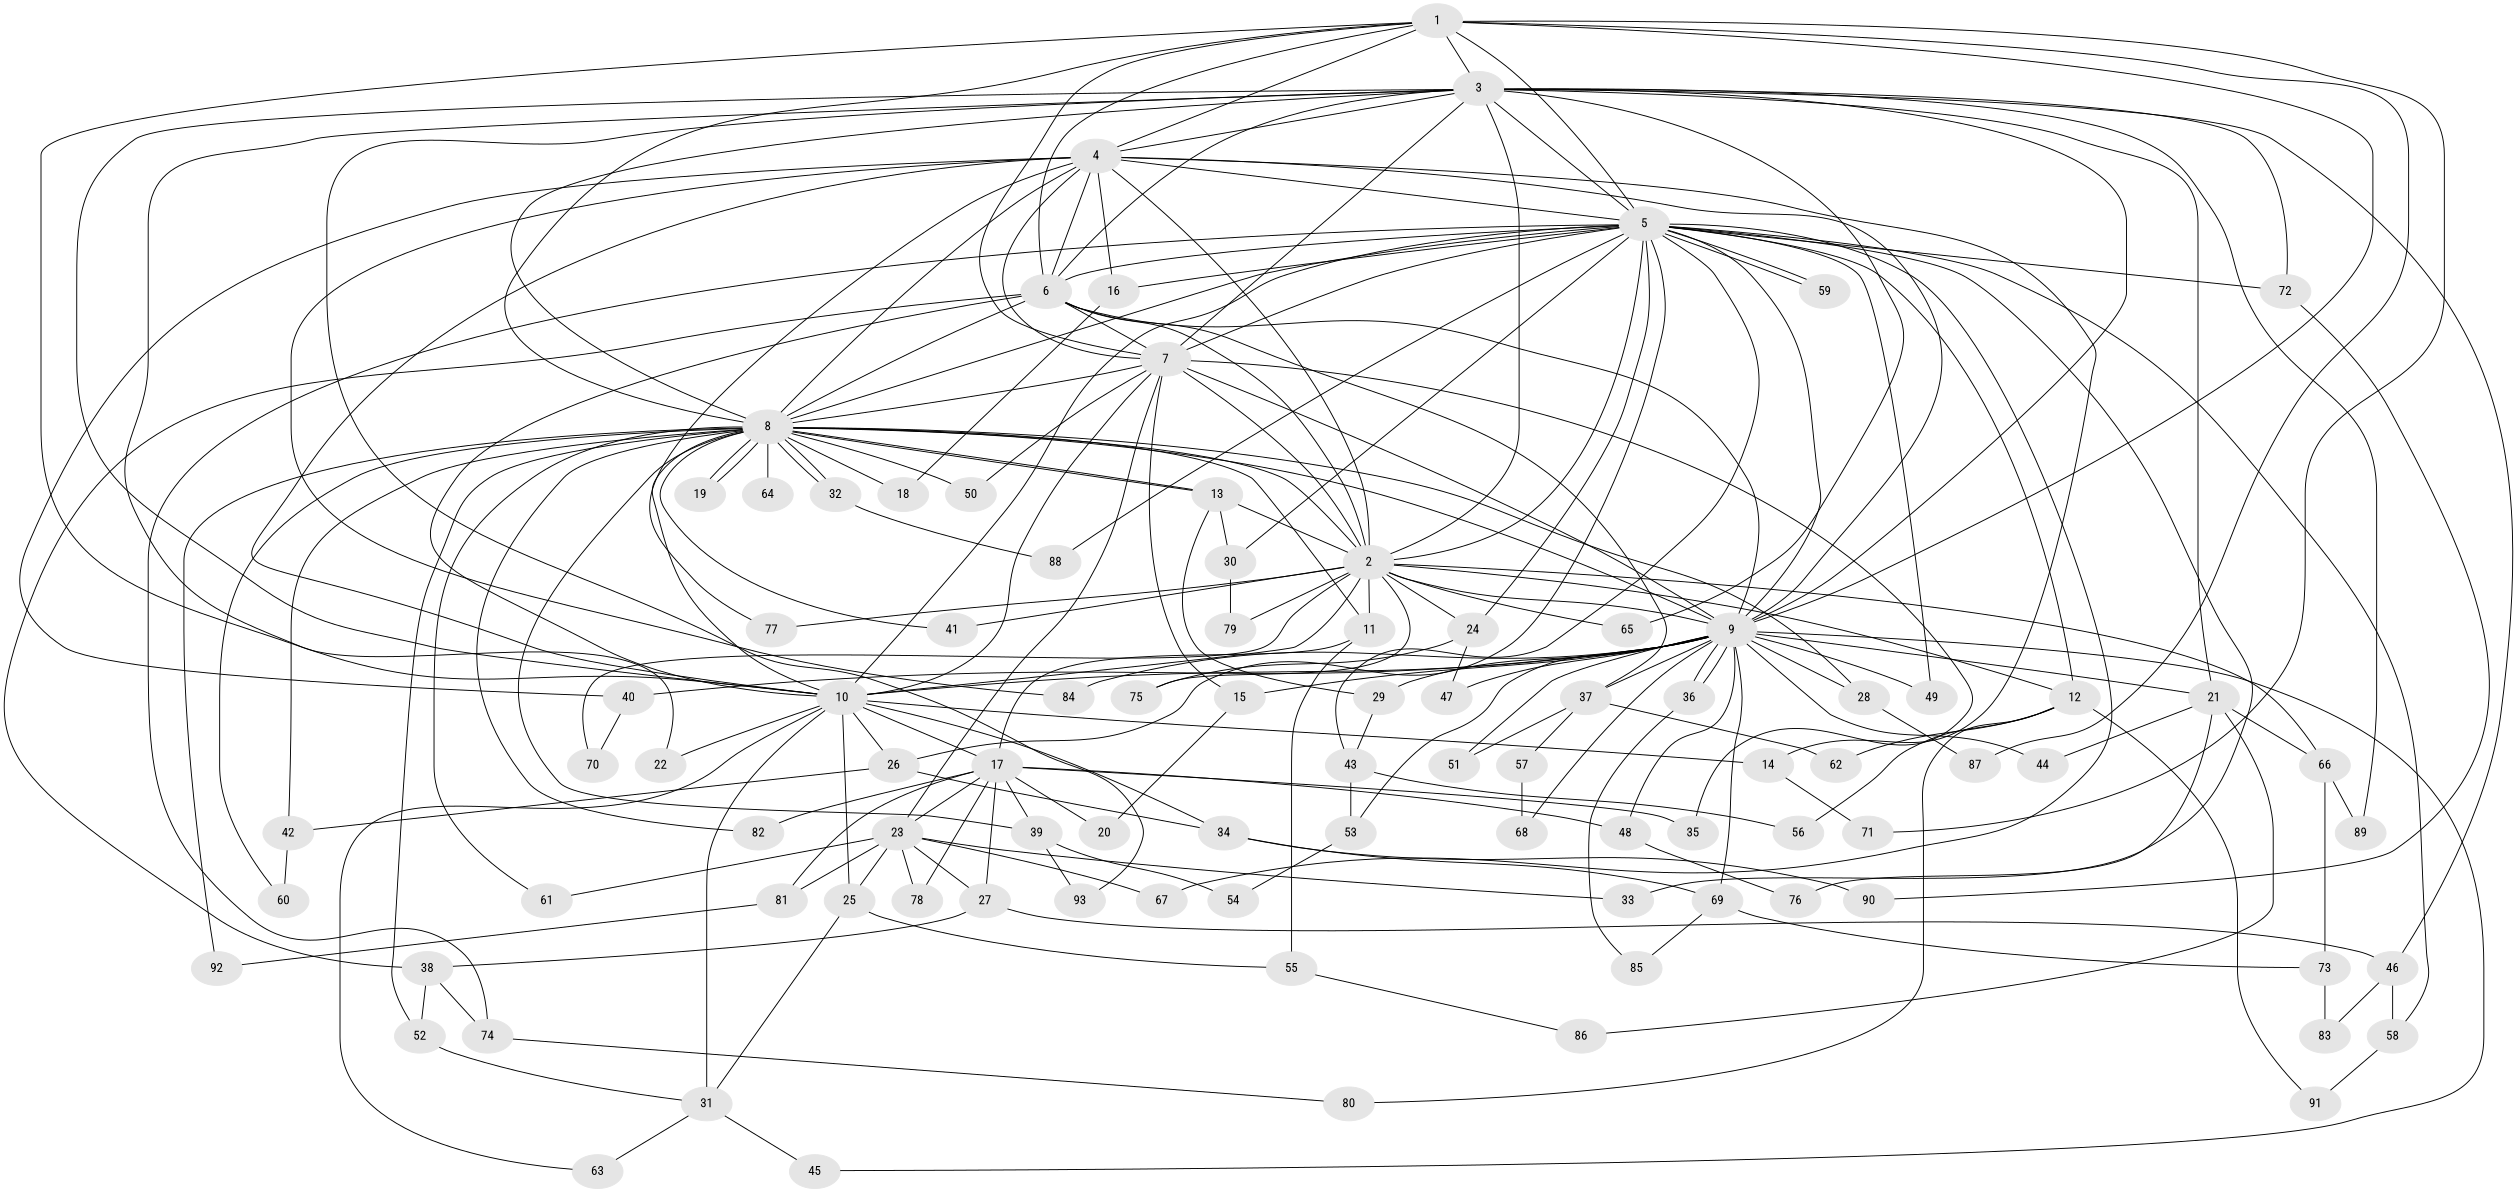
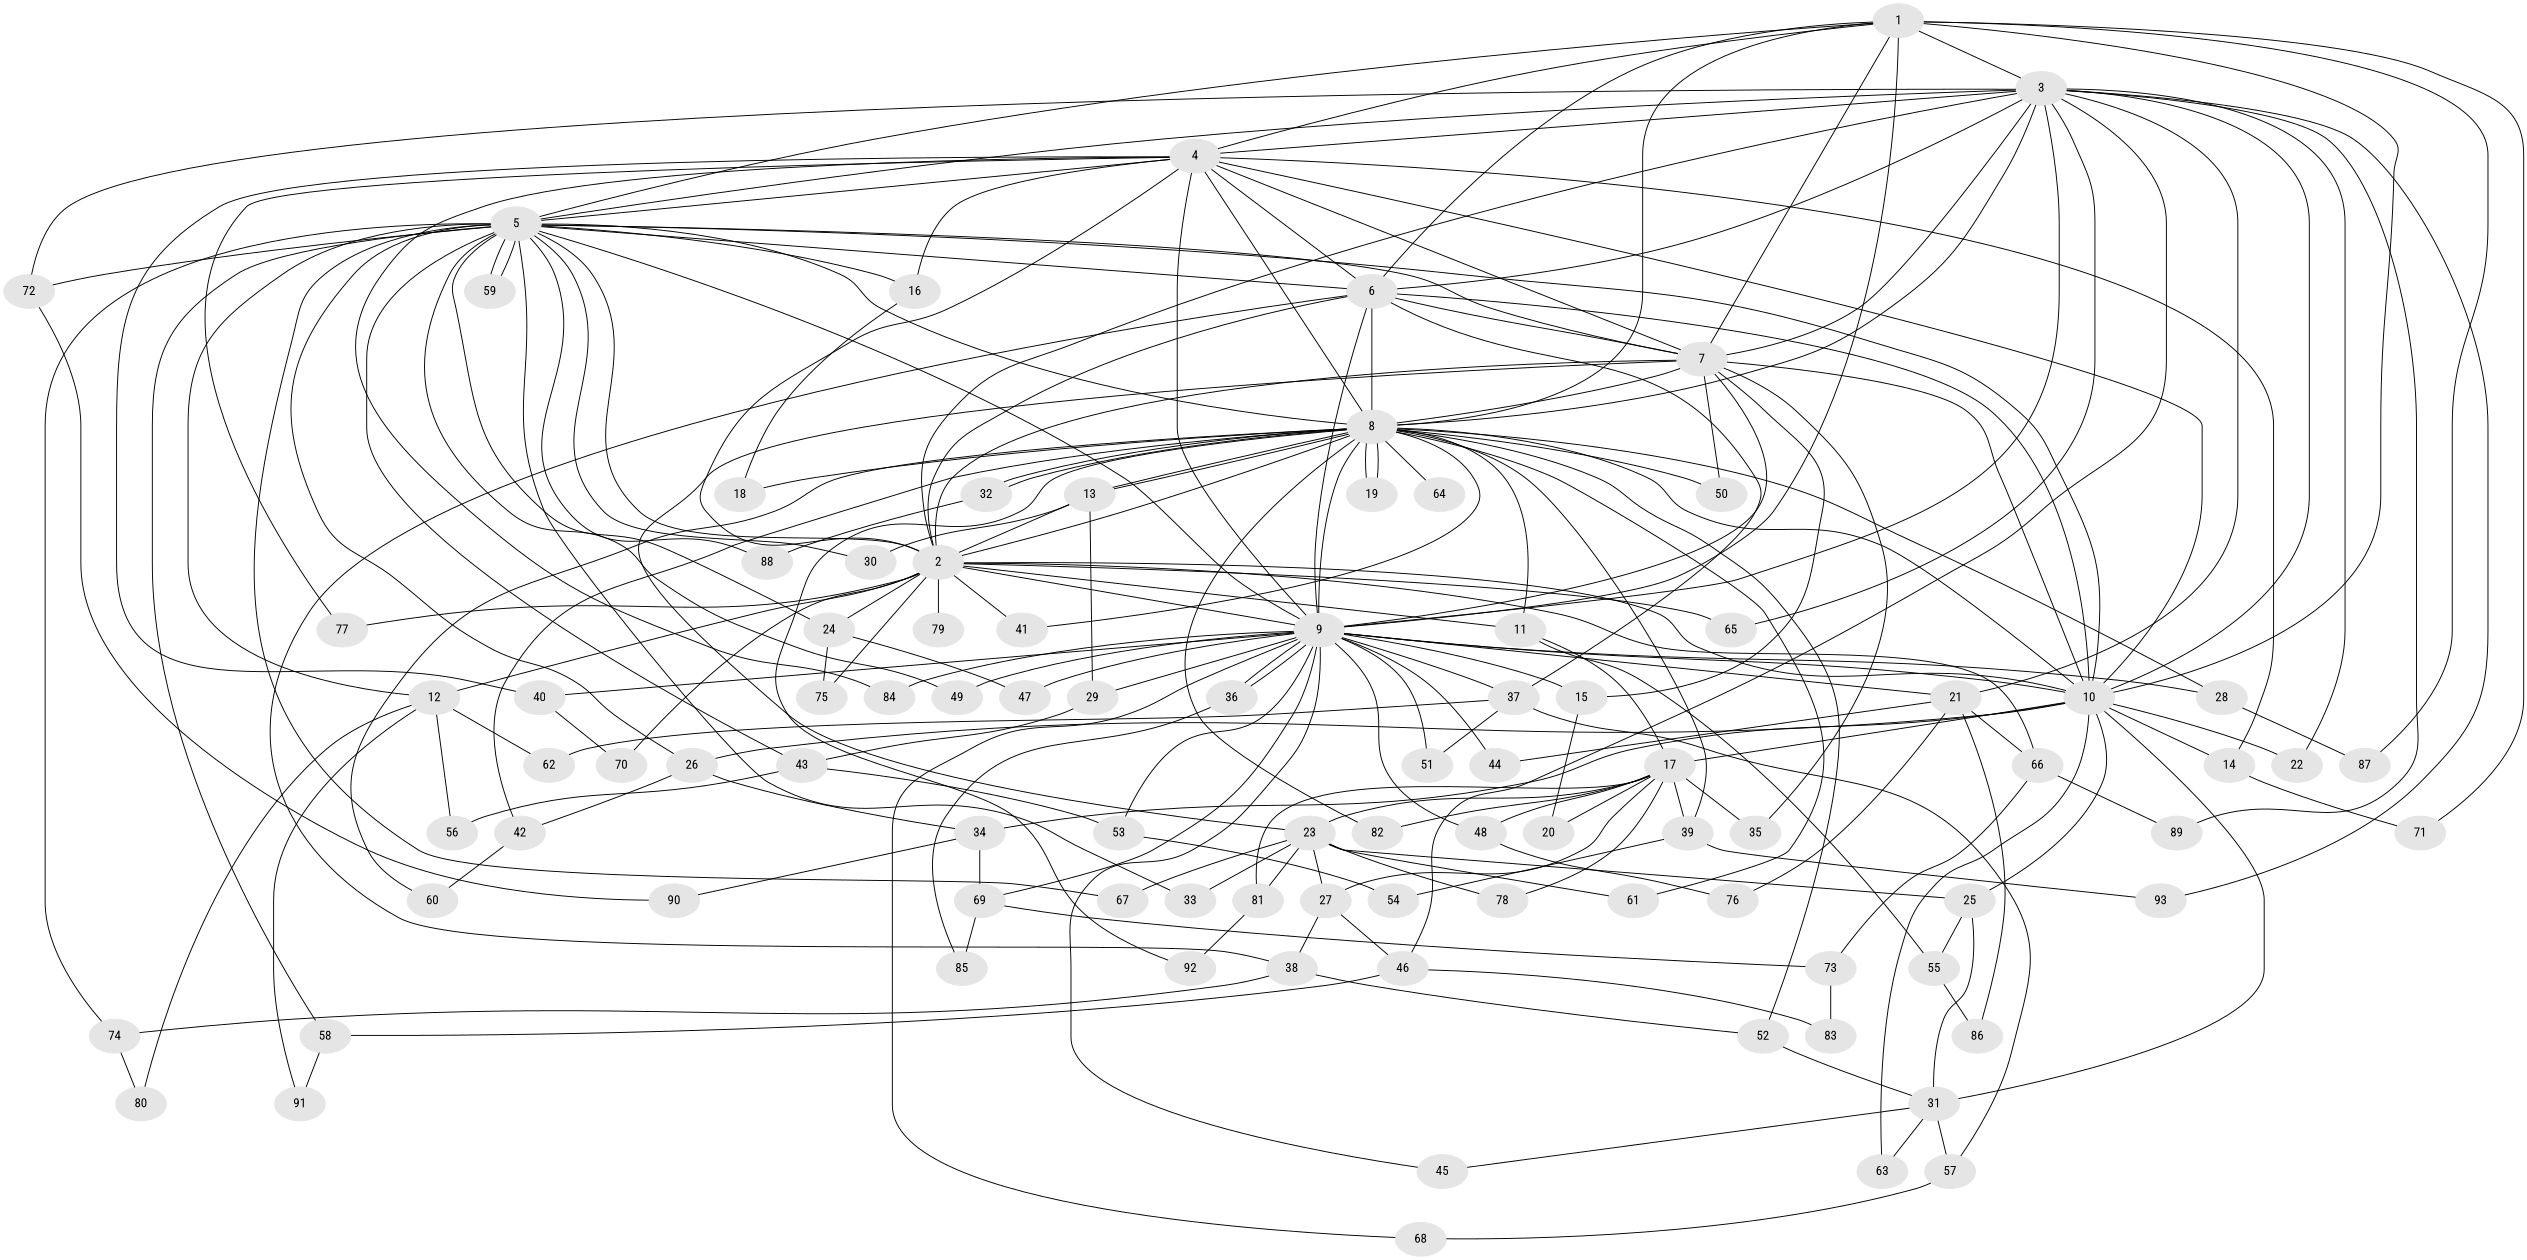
edge "30" -- "79": removed
edge "31" -- "57": added
